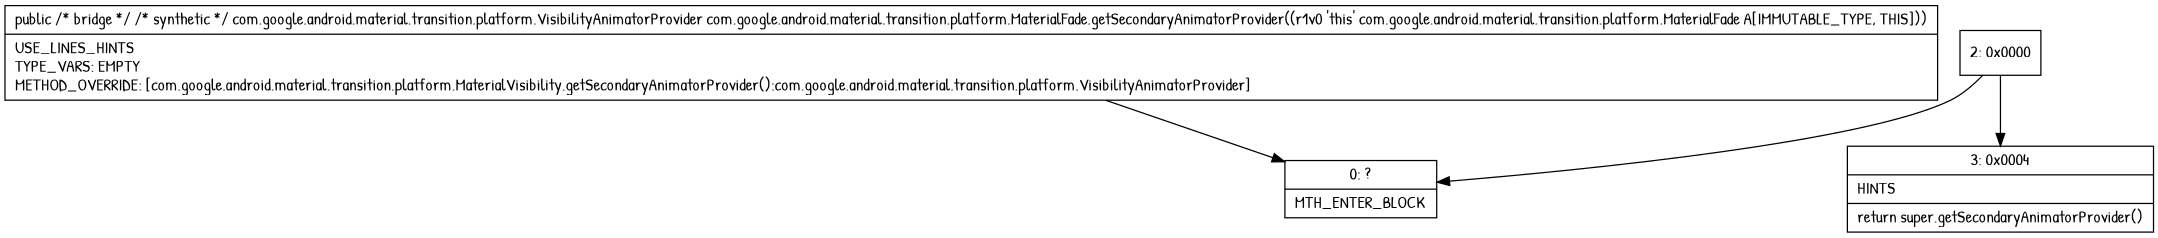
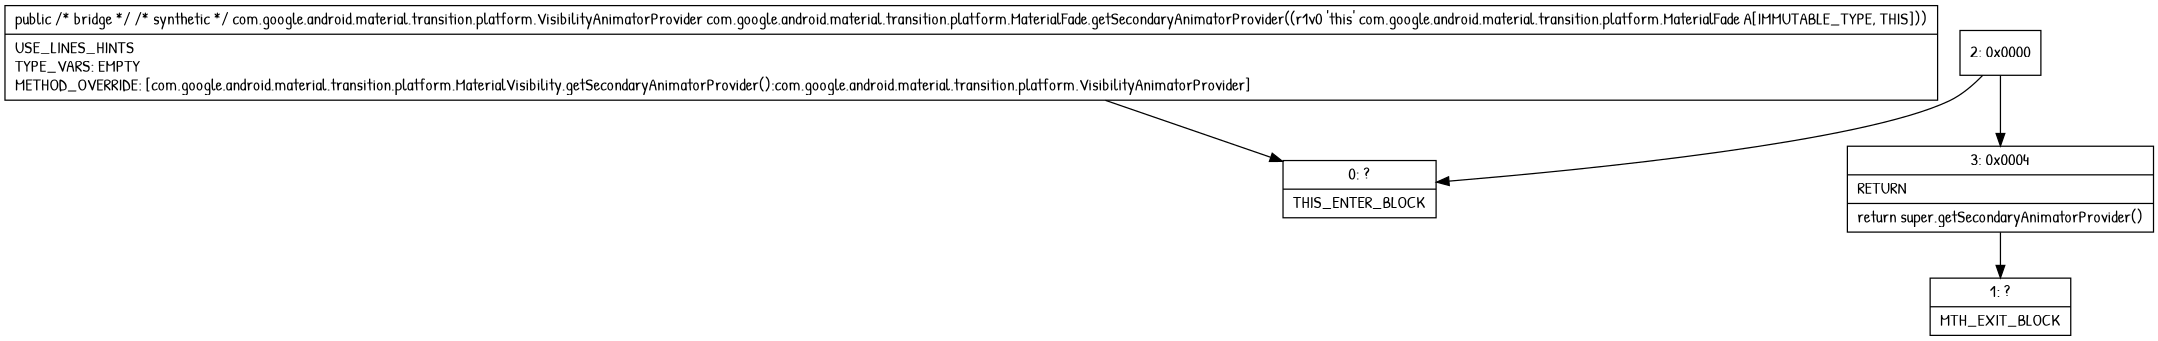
node "3: 0x0004": text "HINTS" -> "RETURN"
node "0: ?": text "MTH_ENTER_BLOCK" -> "THIS_ENTER_BLOCK"
node "1: ?": added
